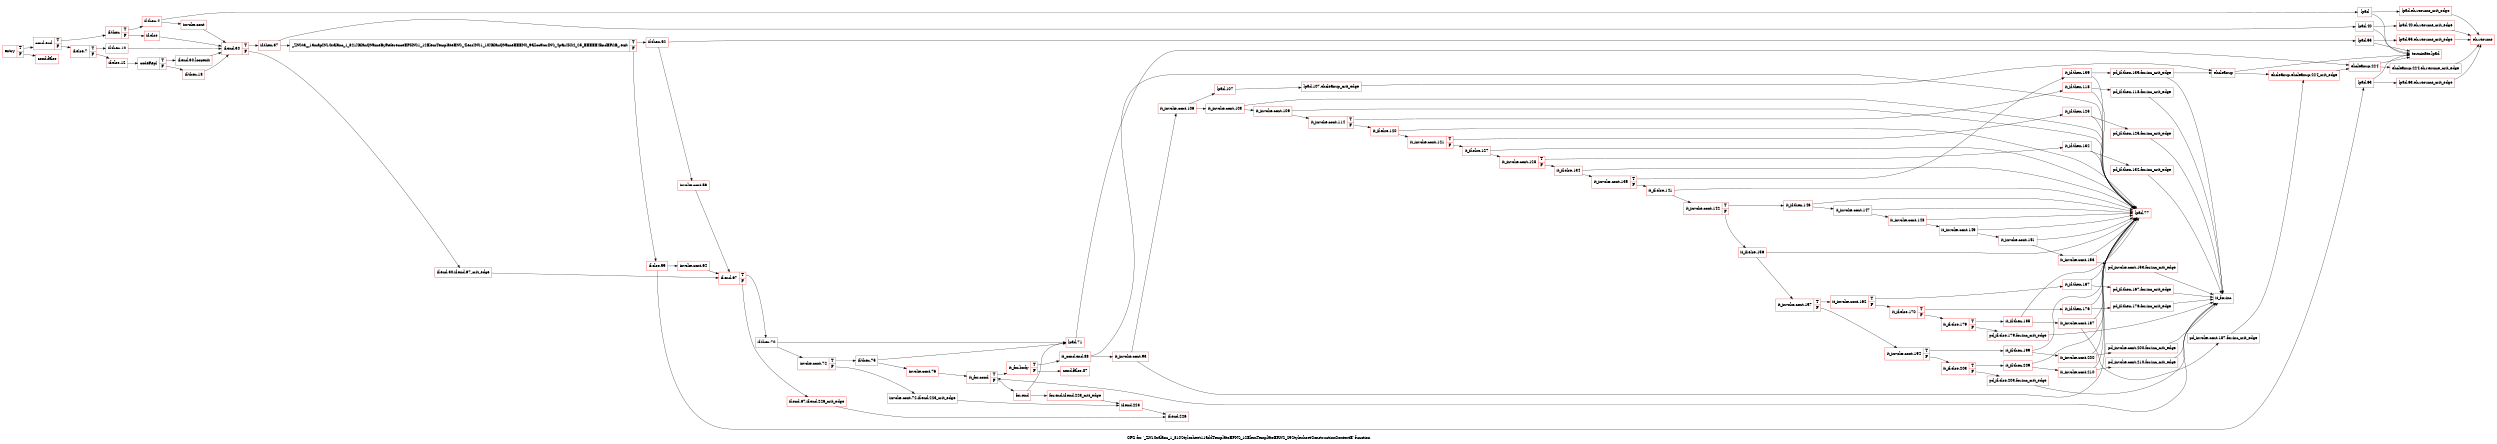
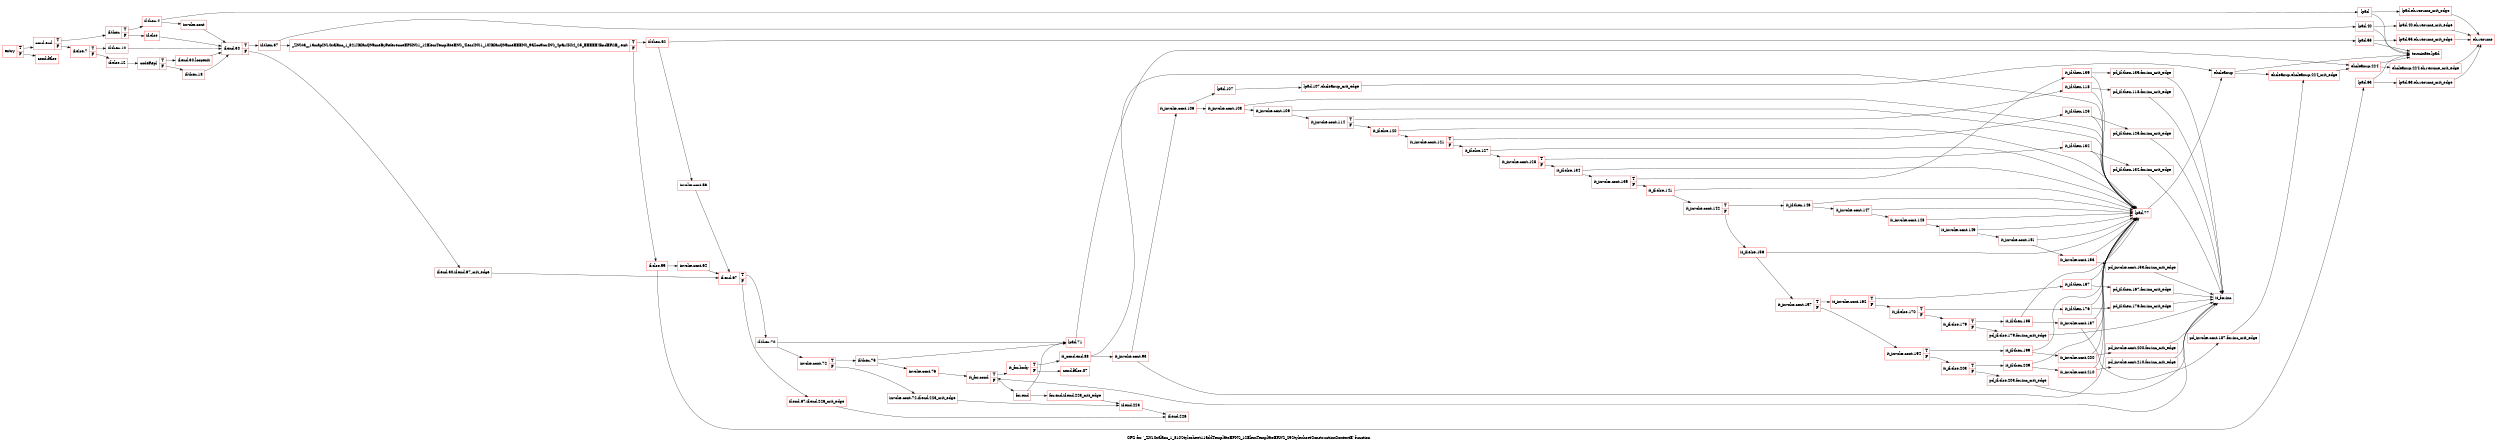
edge "pd_if.then.139.for.inc_crit_edge" -> "ehcleanup": now "lpad.77" -> "ehcleanup"
